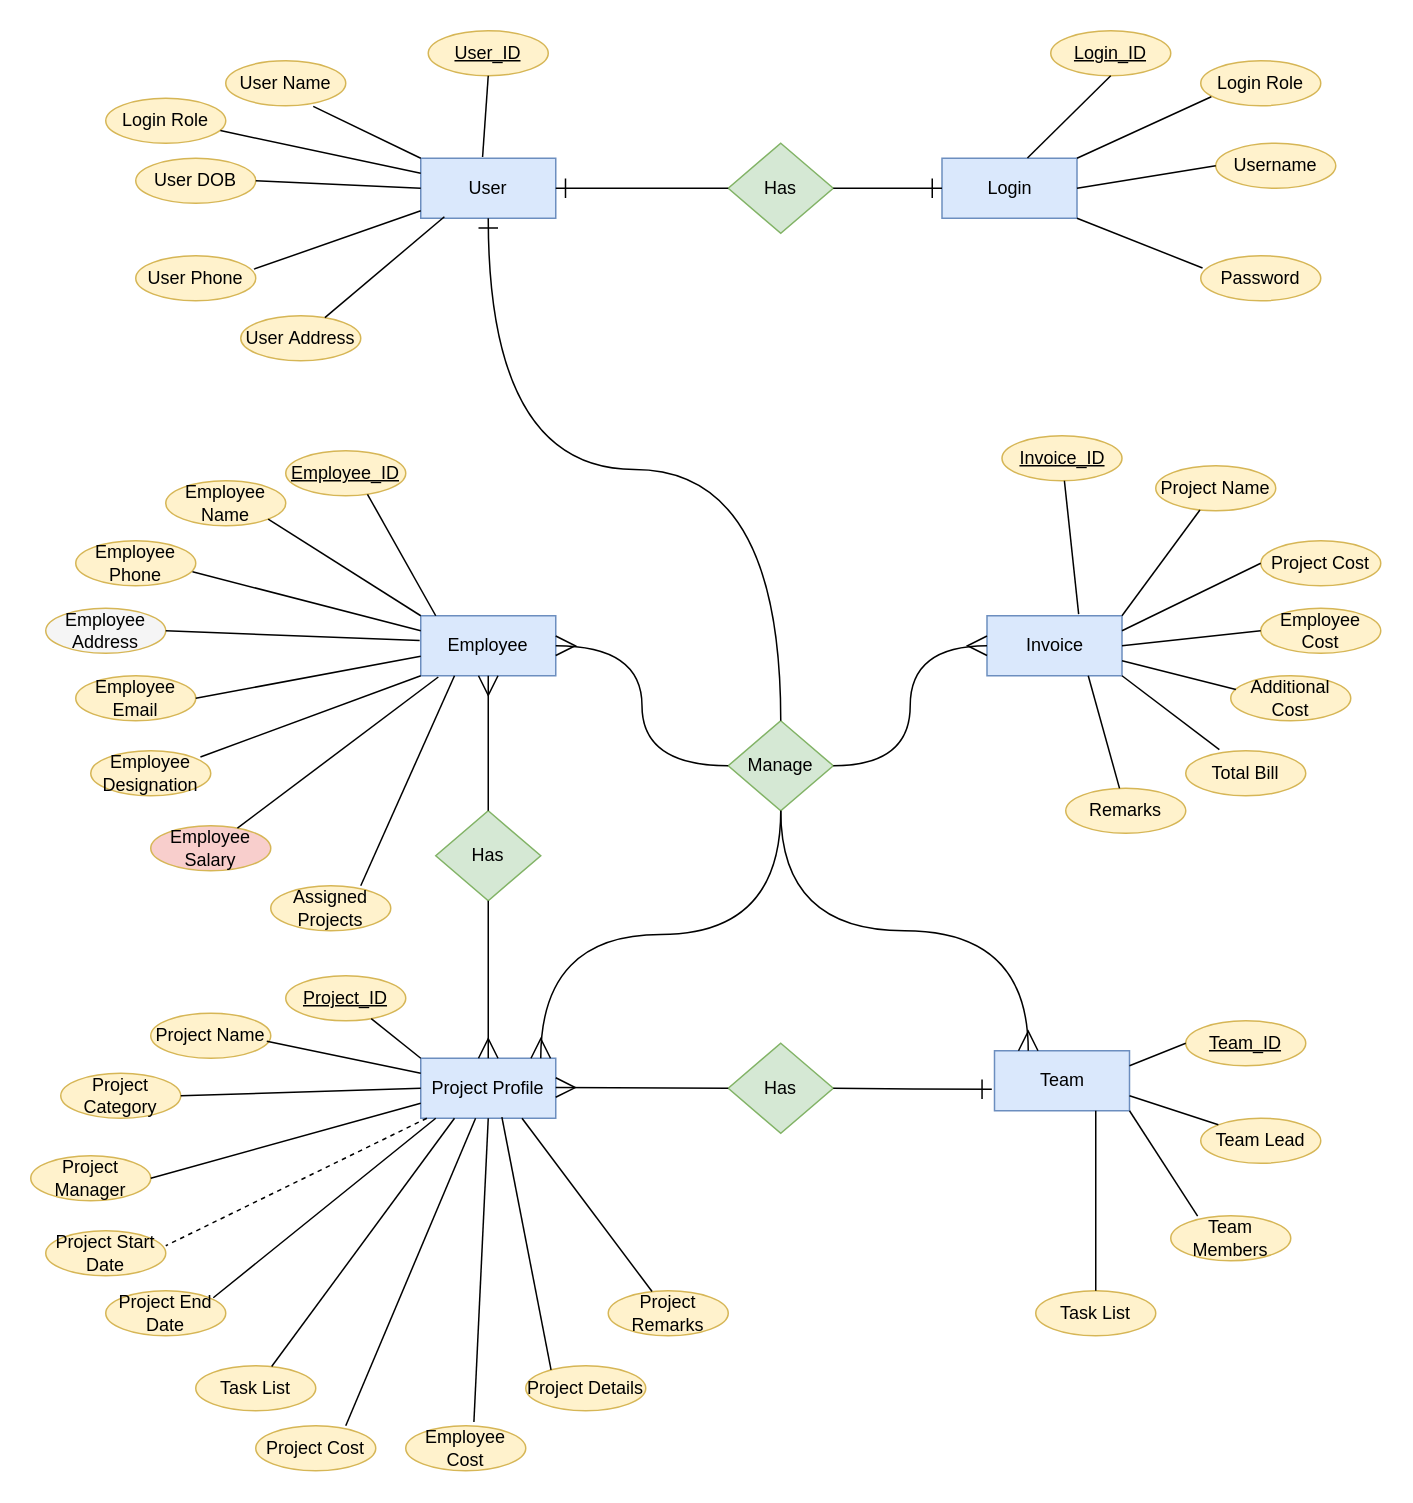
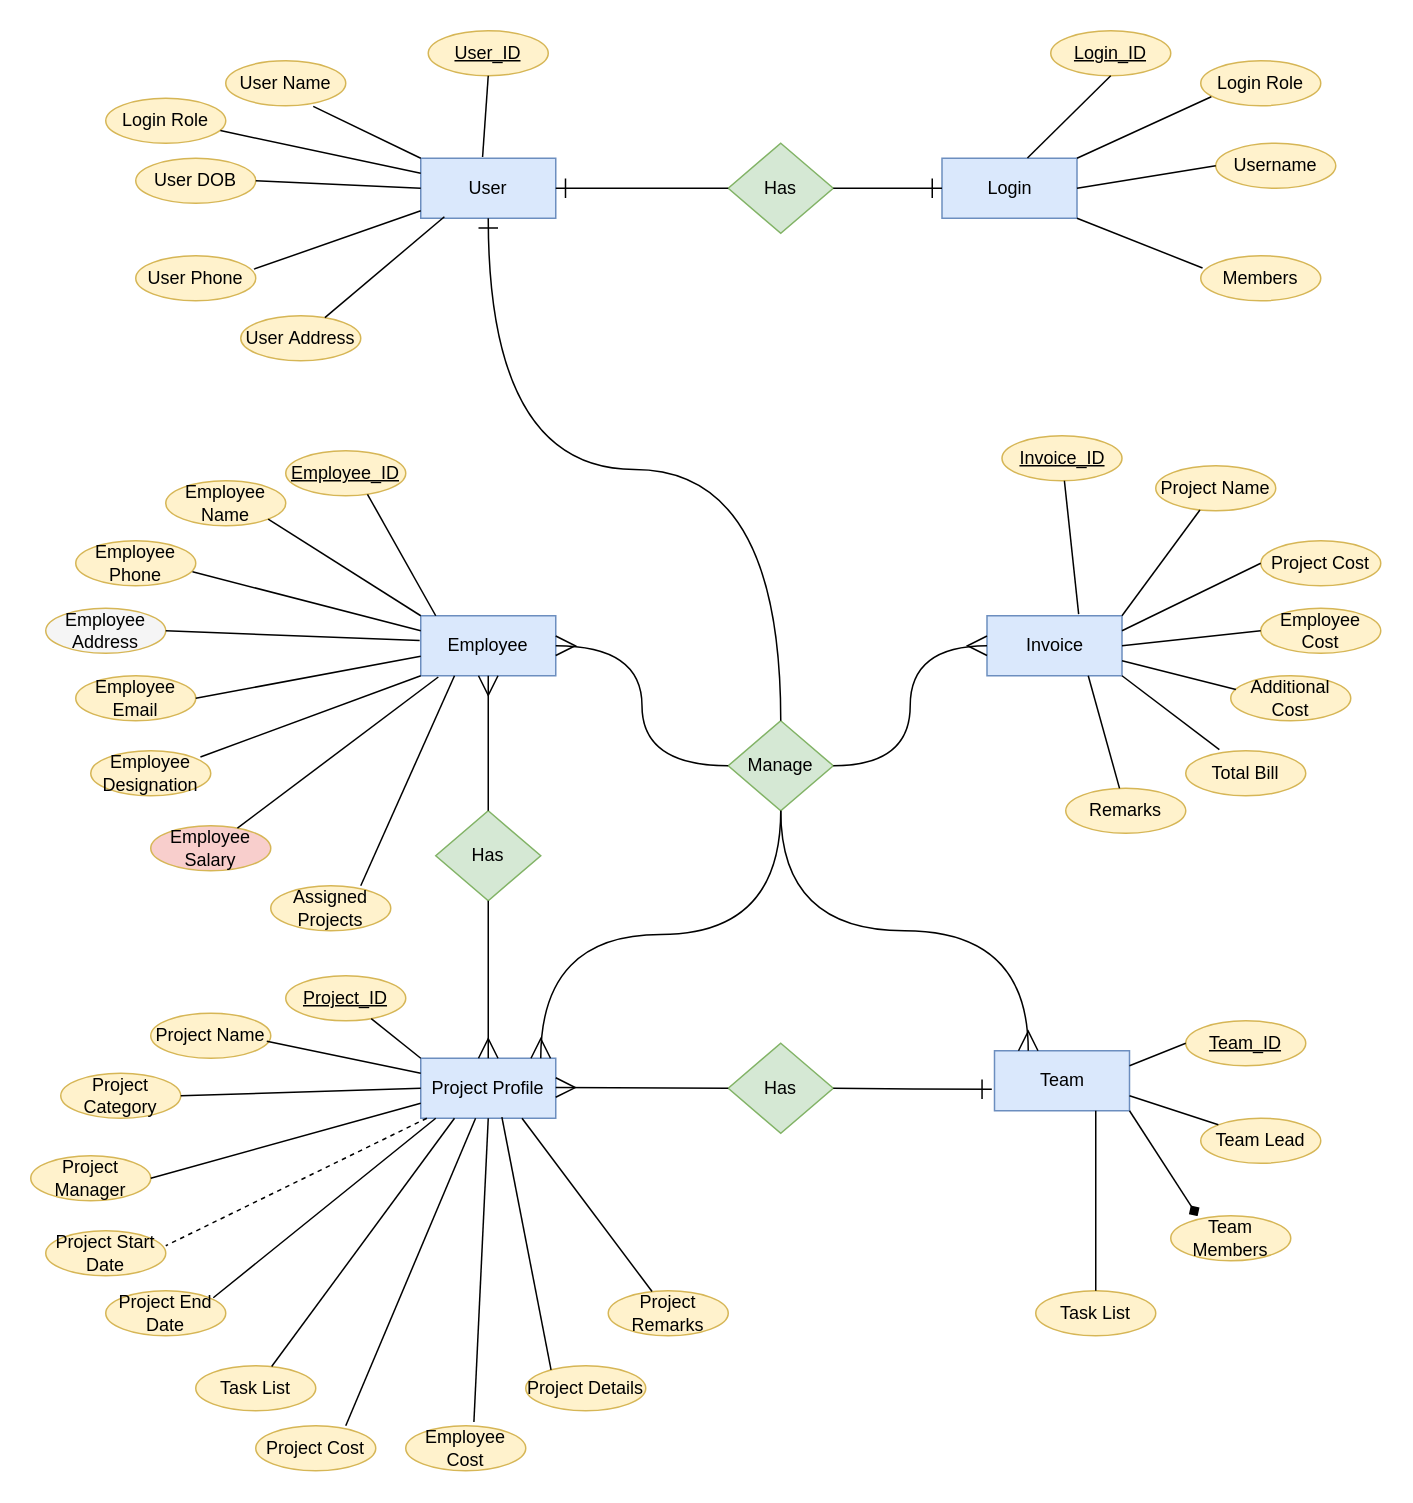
node "Password": label "Password" -> "Members"
edge "Team" -- "Team Members": arrowhead none -> diamond
